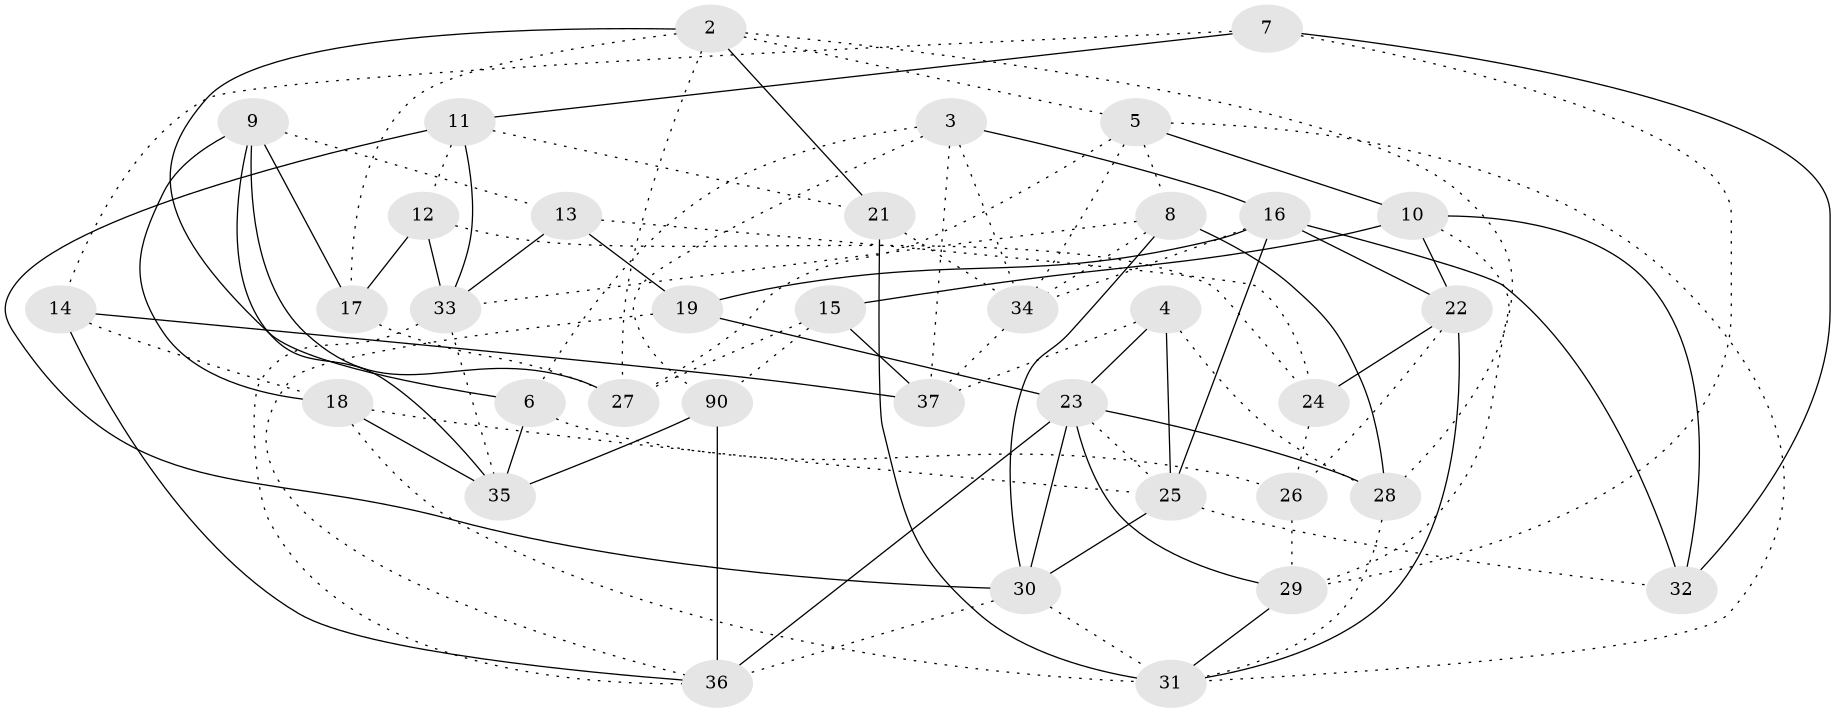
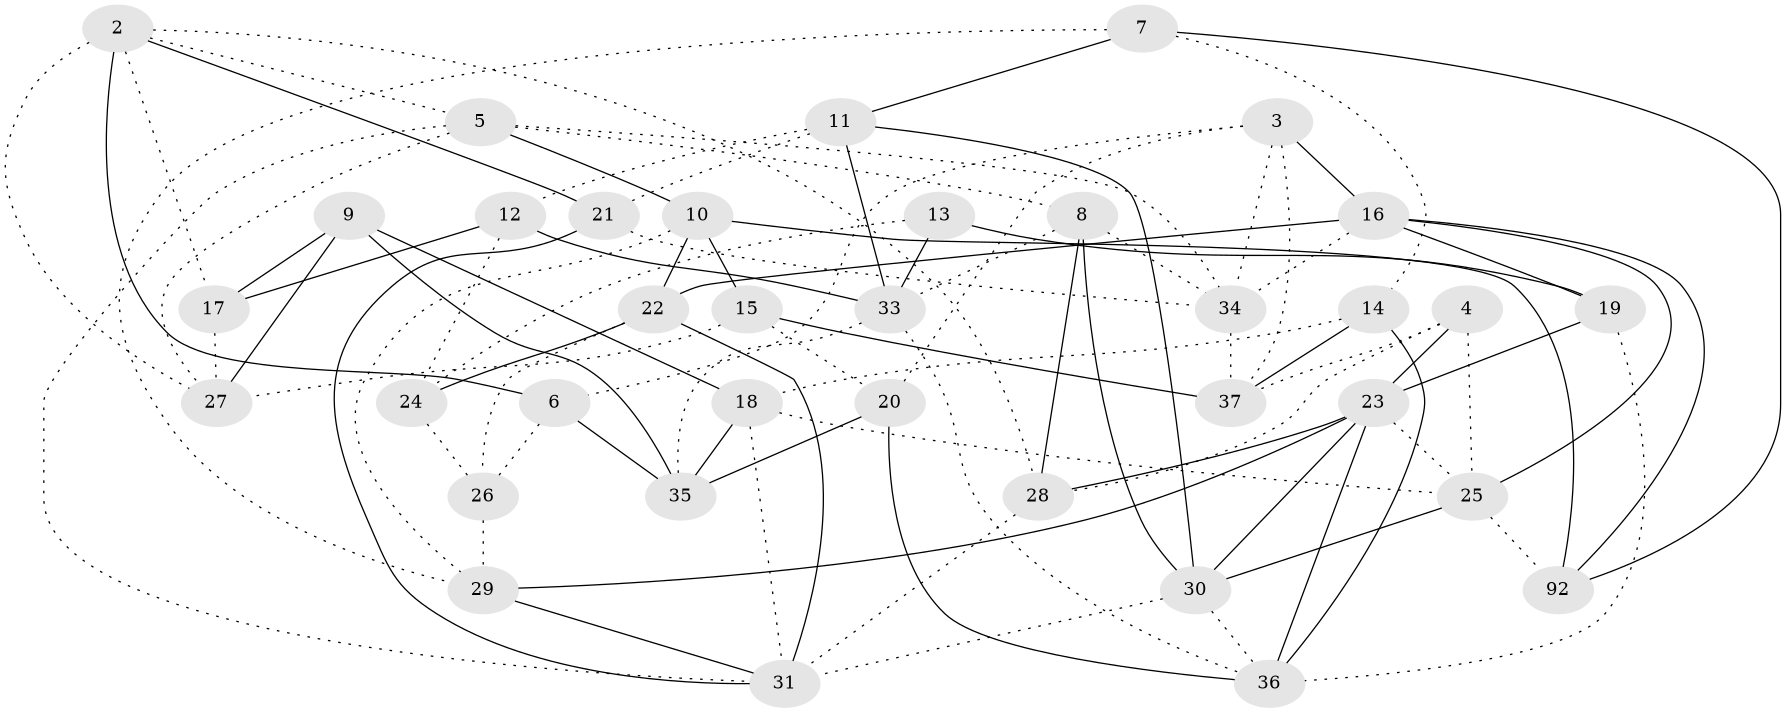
edge "9" -- "13": removed
node "90": label "90" -> "20"
edge "4" -- "25": style solid -> dotted
node "32": label "32" -> "92"
